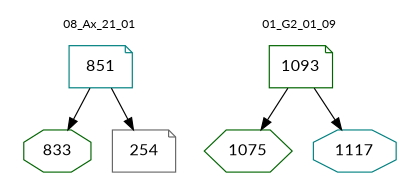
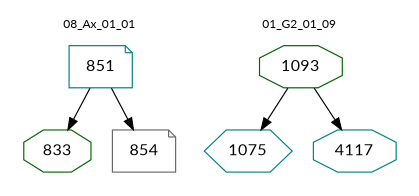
cluster "08_Ax_21_01": label "08_Ax_21_01" -> "08_Ax_01_01"
node "1093": shape note -> octagon
node "254": label "254" -> "854"
node "1075": color darkgreen -> teal
node "1117": label "1117" -> "4117"
